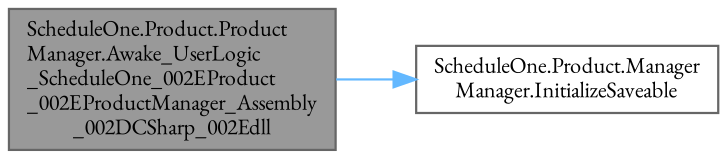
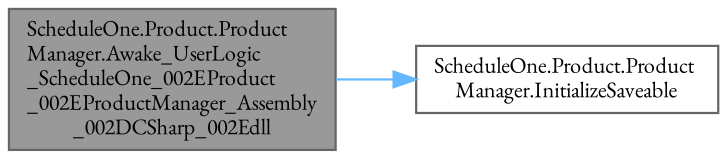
node "ScheduleOne.Product.Manager Manager.InitializeSaveable": label "ScheduleOne.Product.Manager Manager.InitializeSaveable" -> "ScheduleOne.Product.Product Manager.InitializeSaveable"
